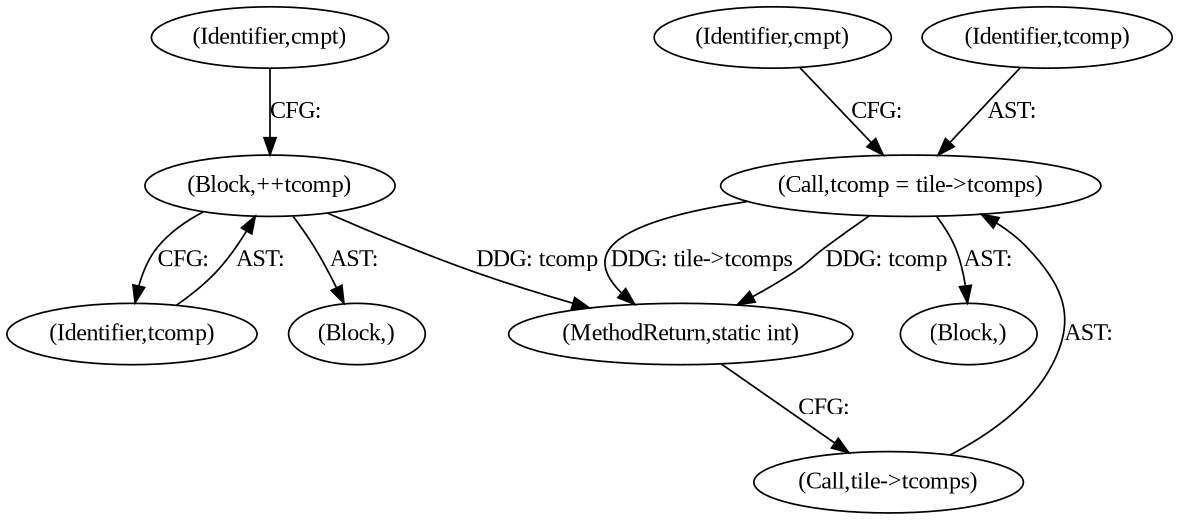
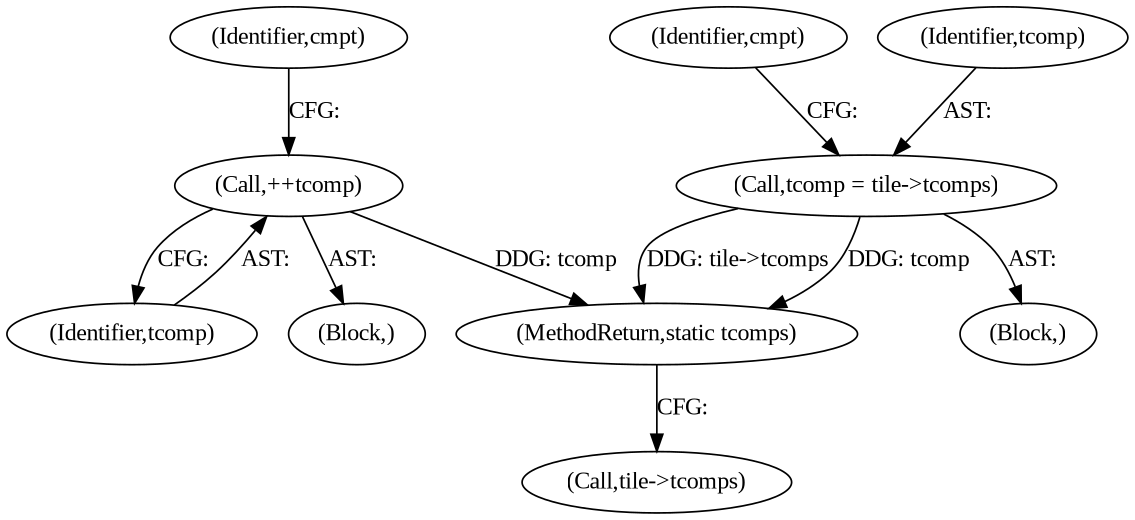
node "(Block,++tcomp)": label "(Block,++tcomp)" -> "(Call,++tcomp)"
node "(MethodReturn,static int)": label "(MethodReturn,static int)" -> "(MethodReturn,static tcomps)"
edge "(Call,tile->tcomps)" -> "(Call,tcomp = tile->tcomps)": removed, label "AST:"
